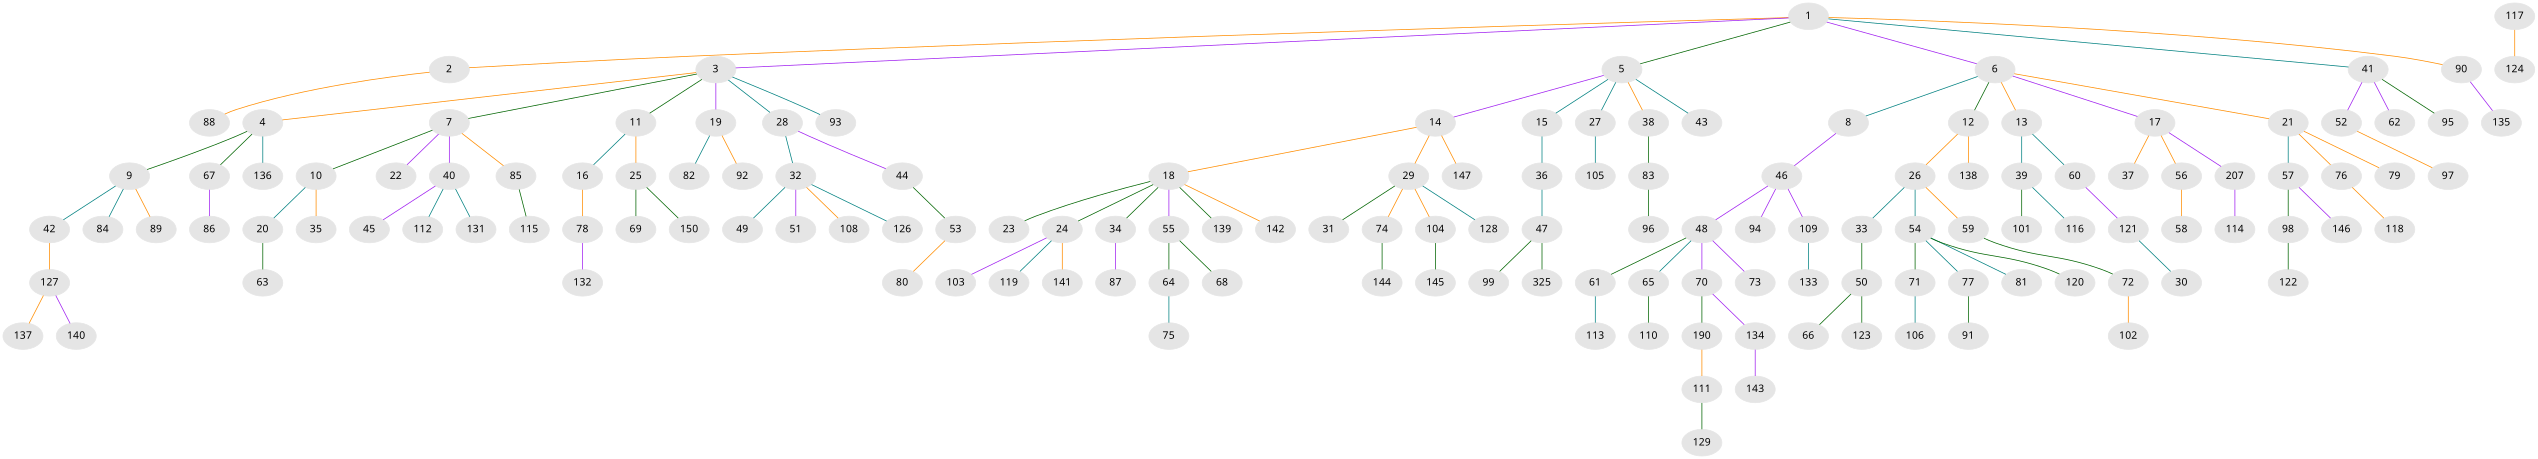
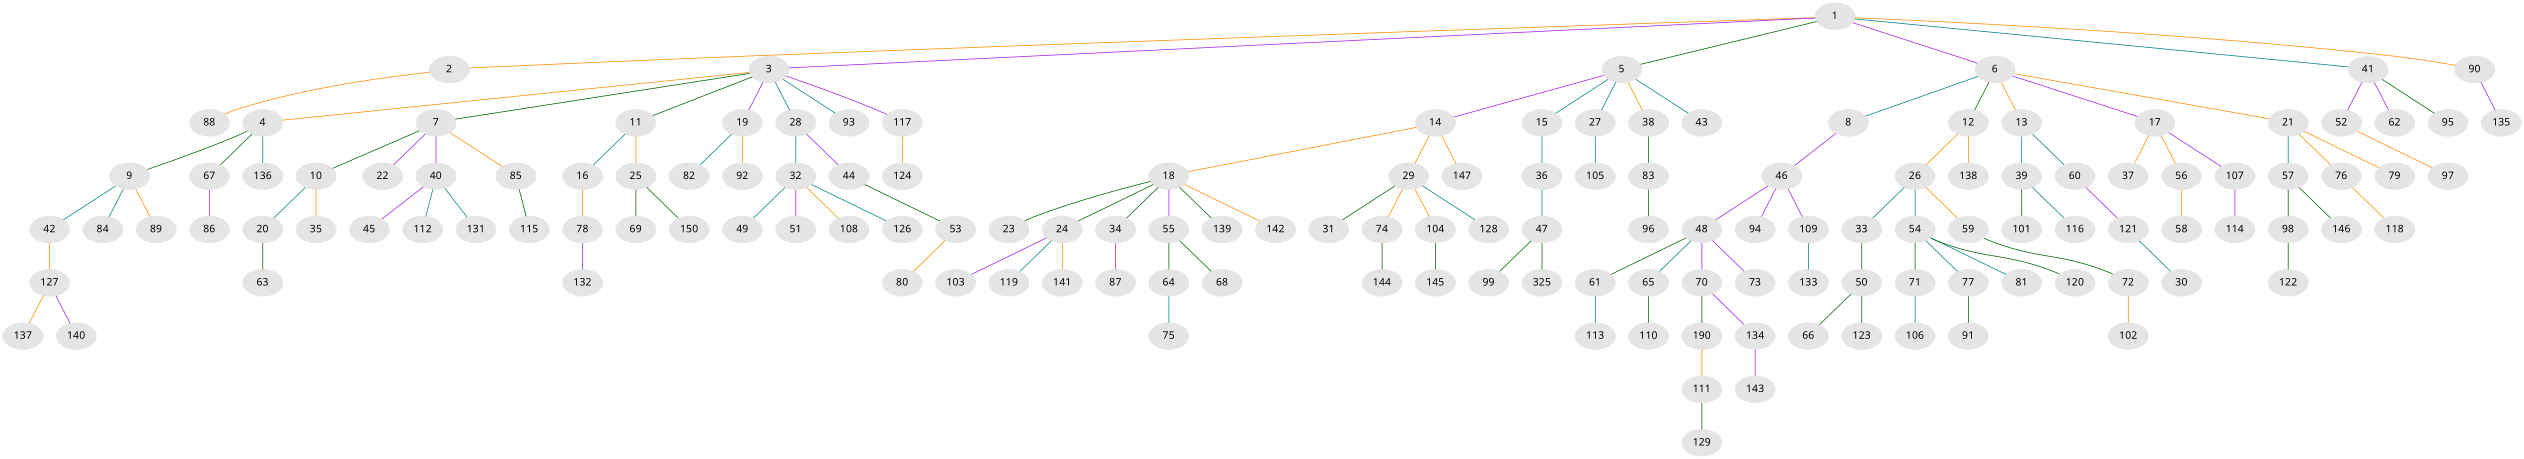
edge "3" -- "117": added
node "207": label "207" -> "107"
edge "57" -- "146": color purple -> darkgreen
